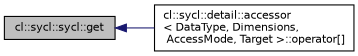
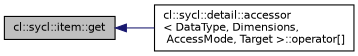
node "cl::sycl::sycl::get": label "cl::sycl::sycl::get" -> "cl::sycl::item::get"
